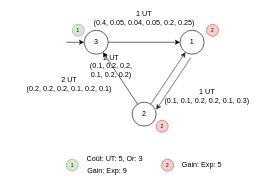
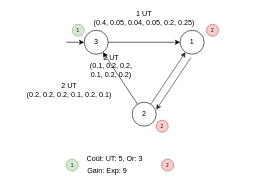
node "2 UT (0.2, 0.2, 0.2, 0.1, 0.2, 0.1)": moved (69, 84) -> (69, 90)
node "1 UT (0.1, 0.1, 0.2, 0.2, 0.1, 0.3)": removed
node "Gain: Exp: 5": removed
